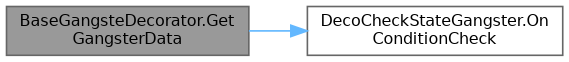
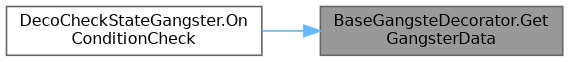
edge "BaseGangsteDecorator.Get GangsterData" -> "DecoCheckStateGangster.On ConditionCheck": reversed
